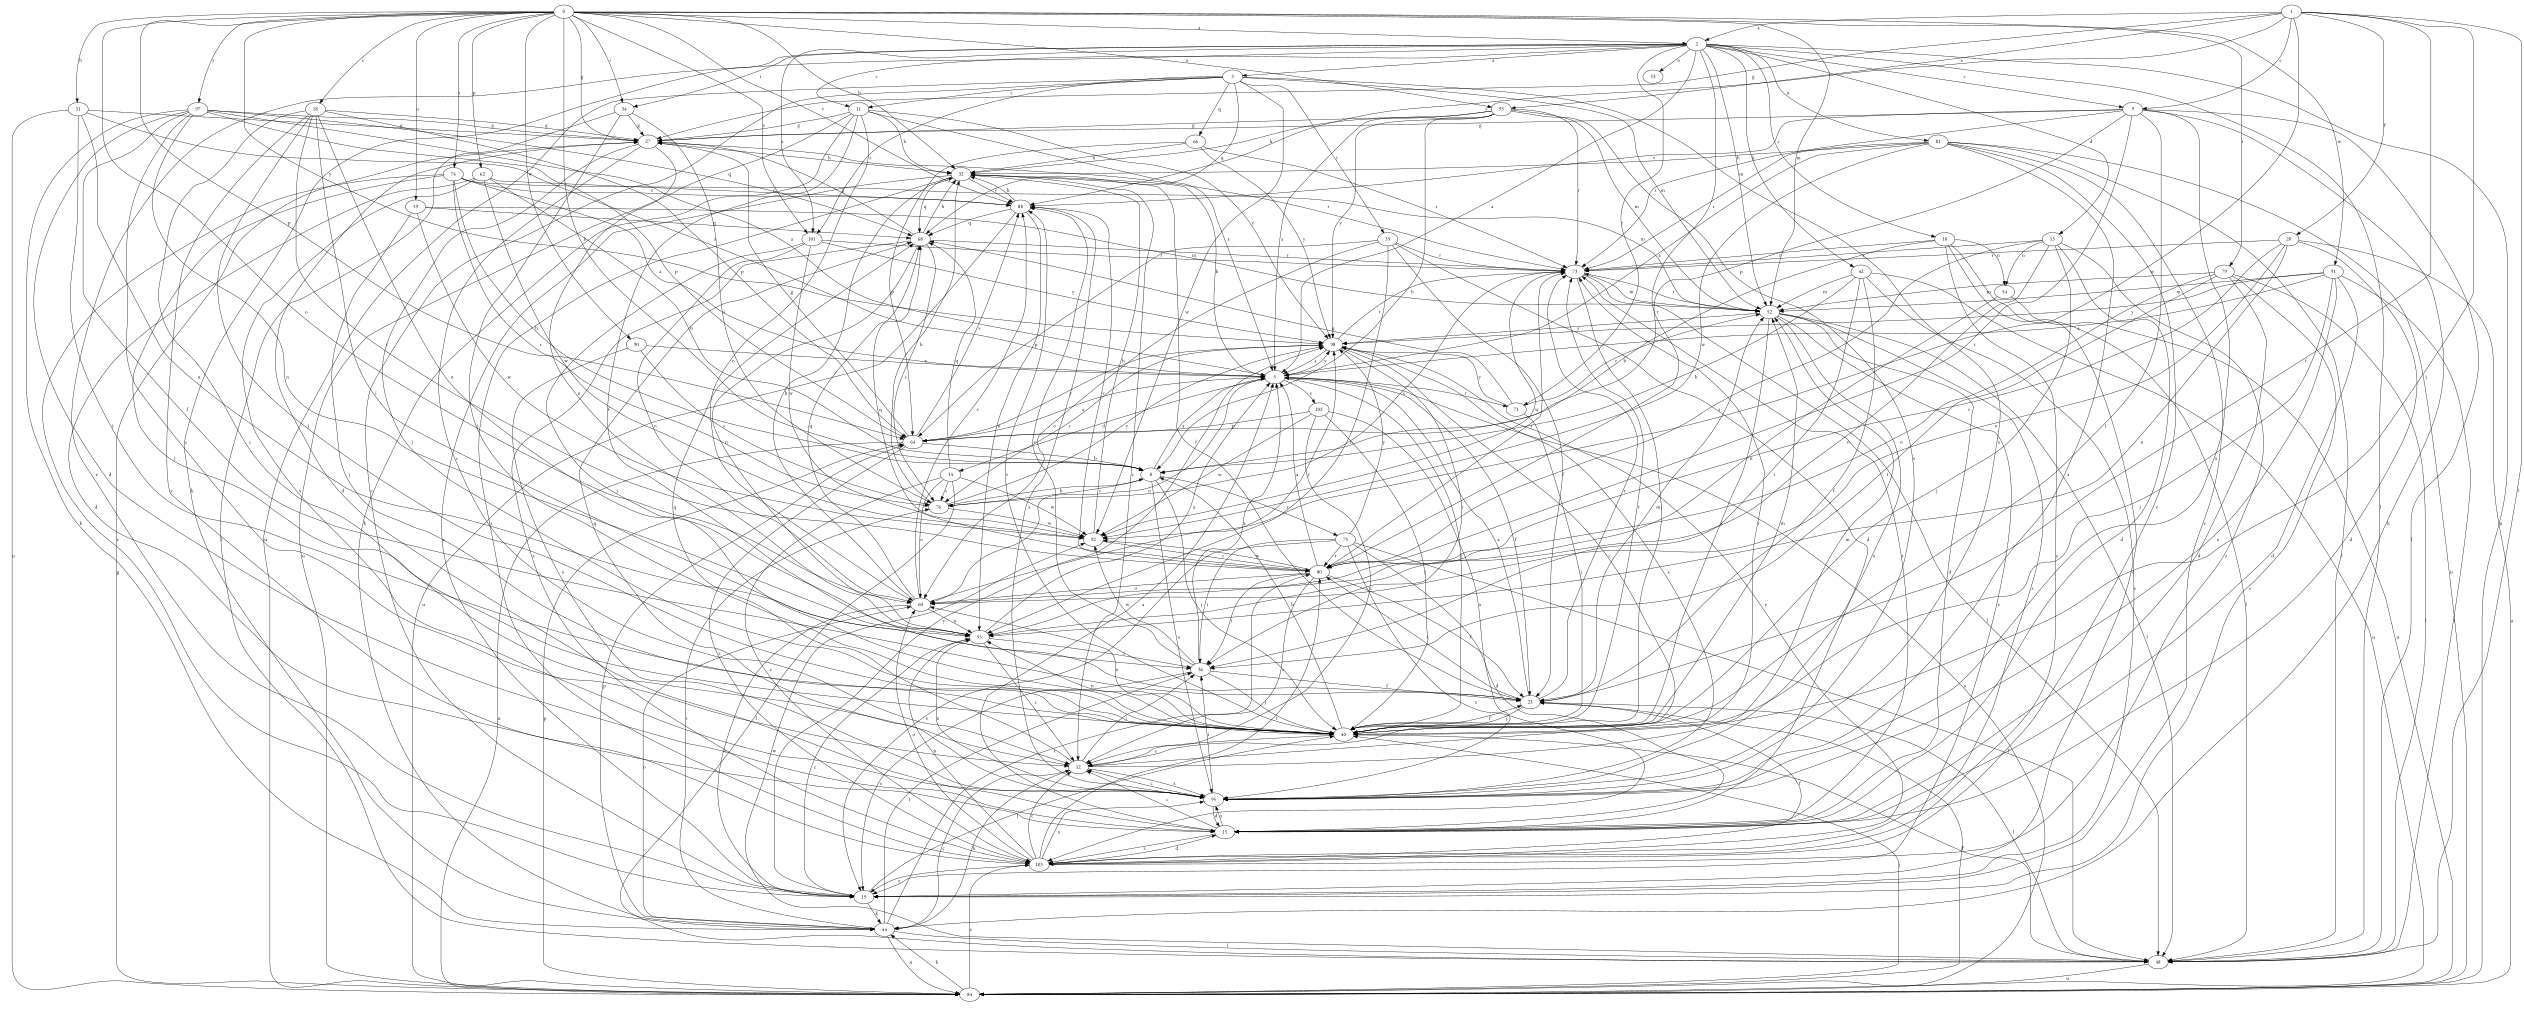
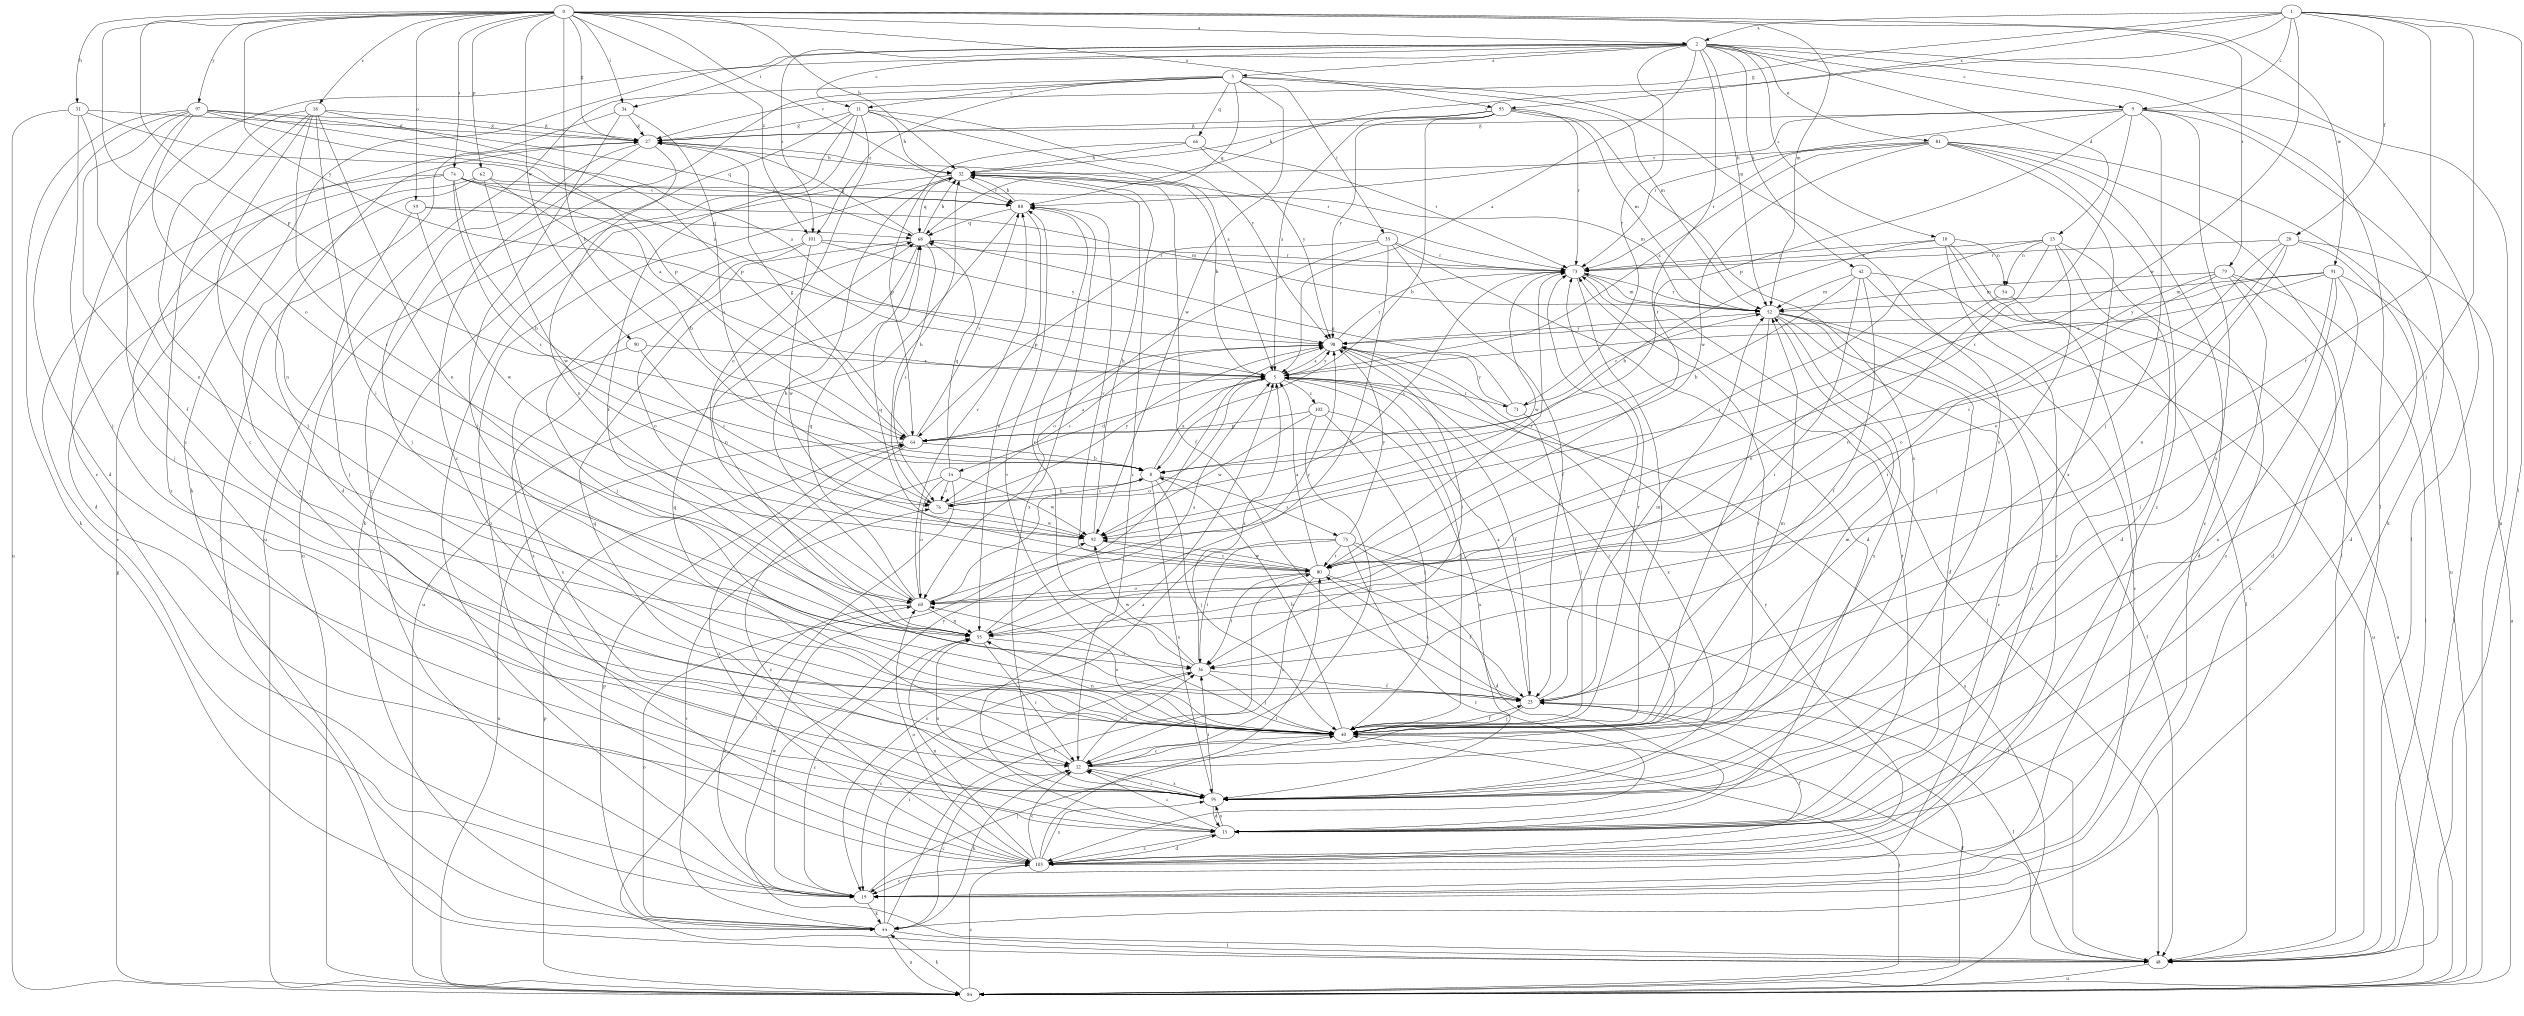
node "53": removed
